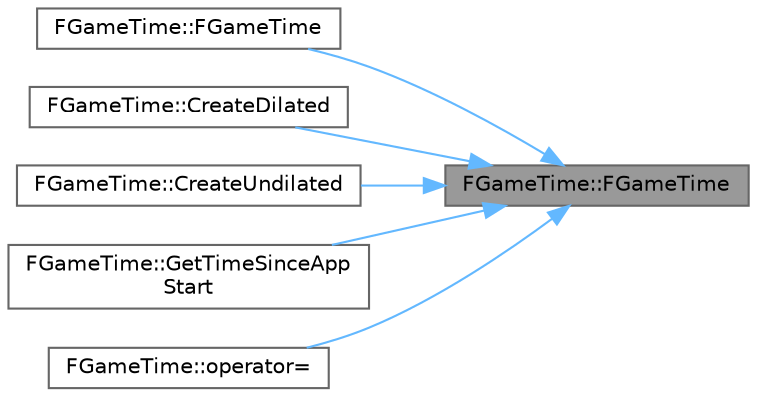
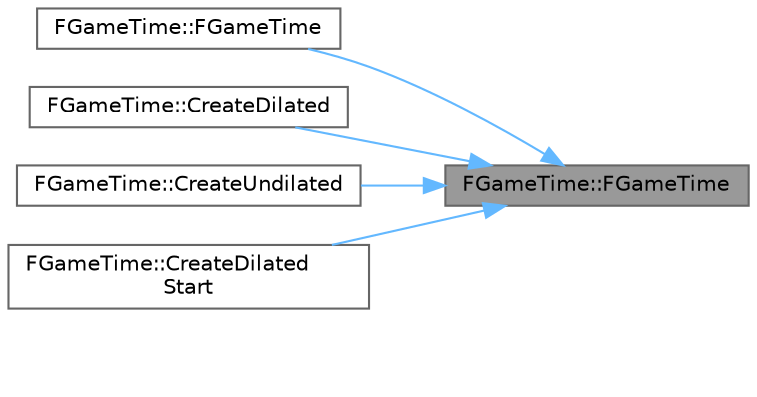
node "FGameTime::GetTimeSinceApp Start": label "FGameTime::GetTimeSinceApp Start" -> "FGameTime::CreateDilated Start"
node "FGameTime::operator=": removed
